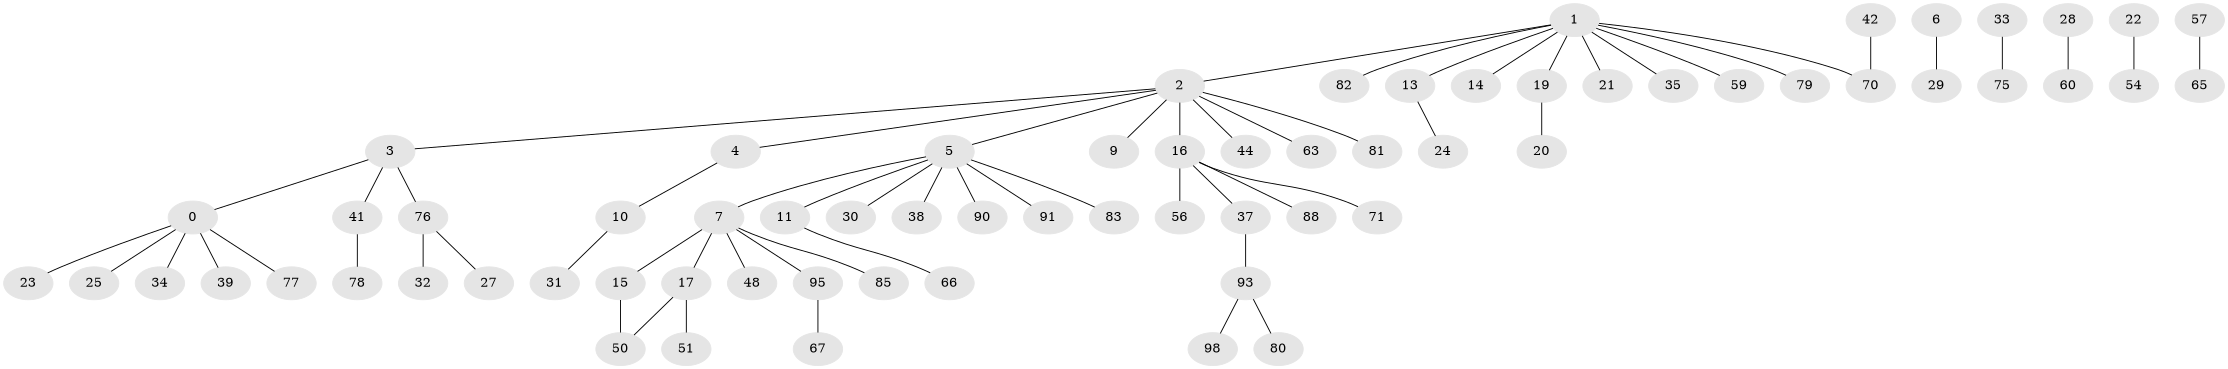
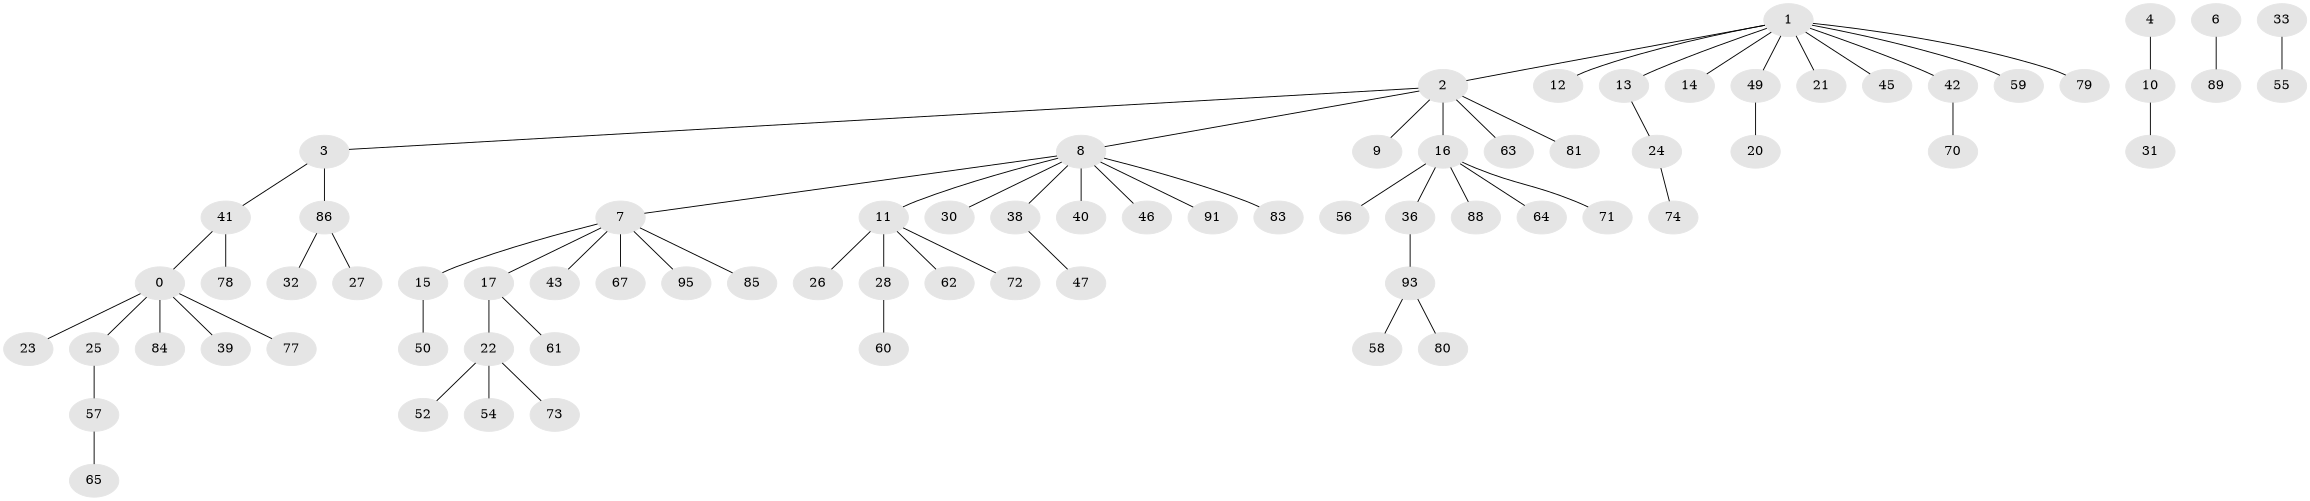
edge "1" -- "70": now "1" -- "42"
node "82": label "82" -> "12"
node "19": label "19" -> "49"
node "35": label "35" -> "45"
node "29": label "29" -> "89"
node "75": label "75" -> "55"
edge "2" -- "4": removed
node "5": label "5" -> "8"
node "44": removed
edge "3" -- "0": now "41" -- "0"
node "76": label "76" -> "86"
node "90": label "90" -> "40"
node "46": added
node "37": label "37" -> "36"
node "64": added
node "74": added
edge "11" -- "28": added
node "34": label "34" -> "84"
node "48": label "48" -> "43"
node "26": added
node "66": label "66" -> "62"
node "72": added
node "47": added
edge "17" -- "50": now "17" -- "22"
edge "95" -- "67": now "7" -- "67"
node "51": label "51" -> "61"
node "98": label "98" -> "58"
edge "25" -- "57": added
node "52": added
node "73": added
